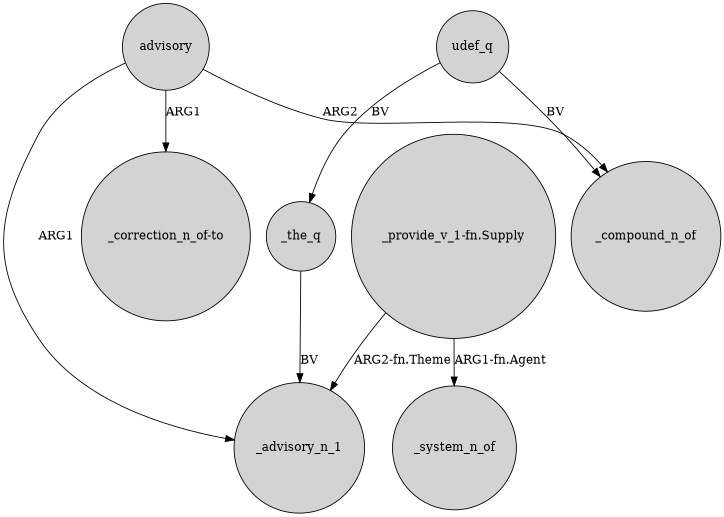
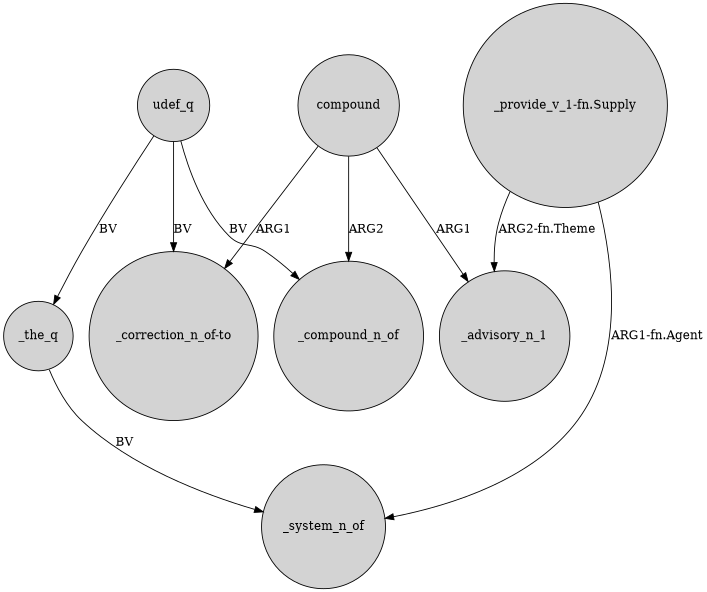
node "advisory": label "advisory" -> "compound"
edge "udef_q" -> "_correction_n_of-to": added, label "BV"
edge "_the_q" -> "_advisory_n_1": now "_the_q" -> "_system_n_of"
